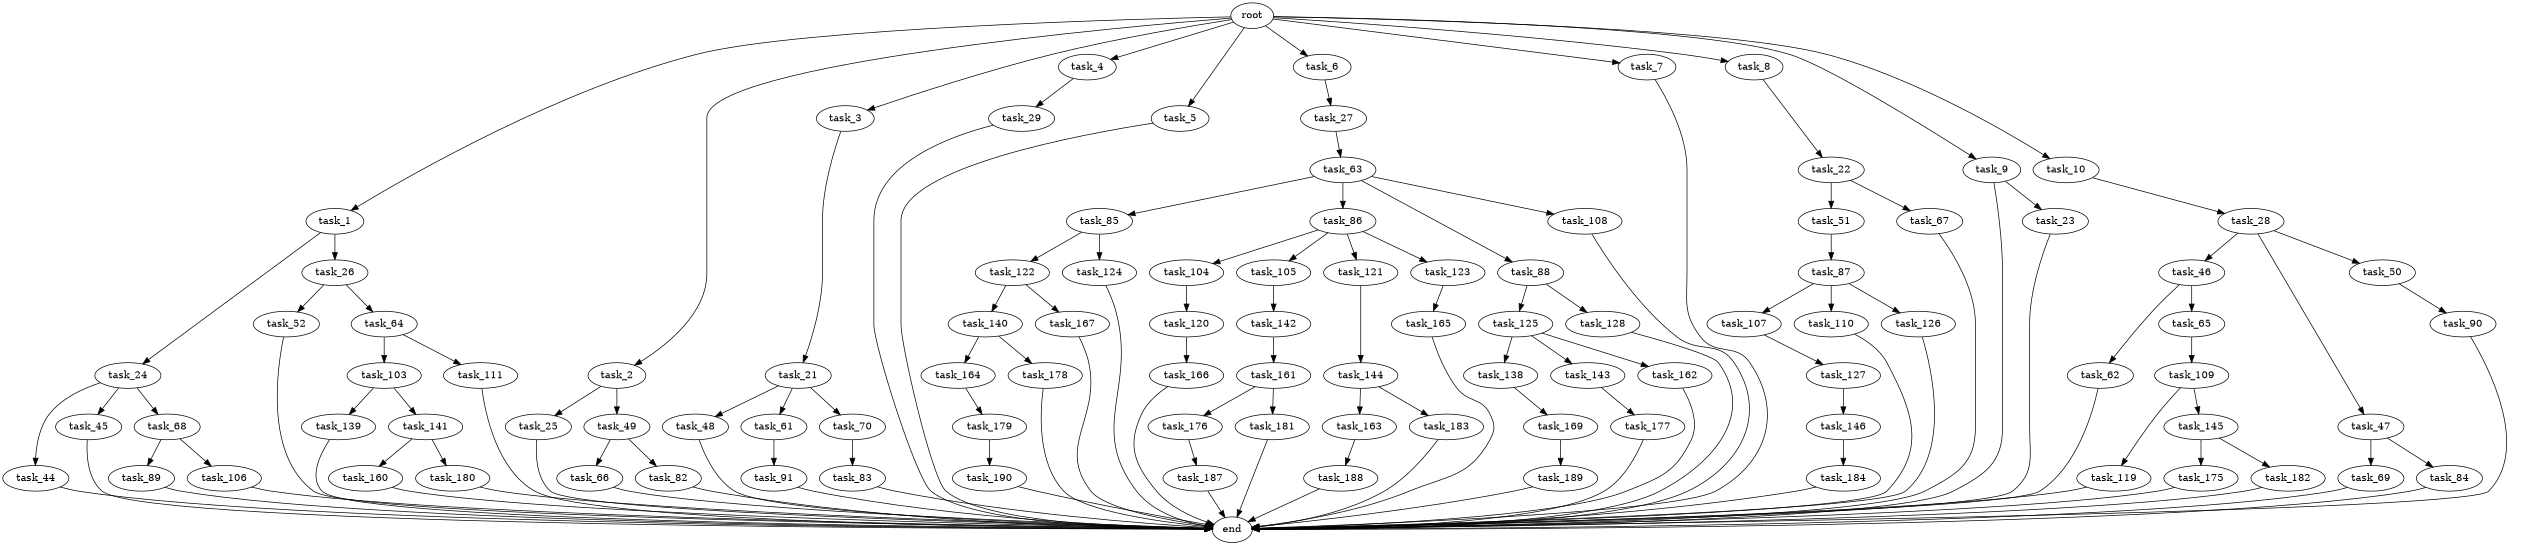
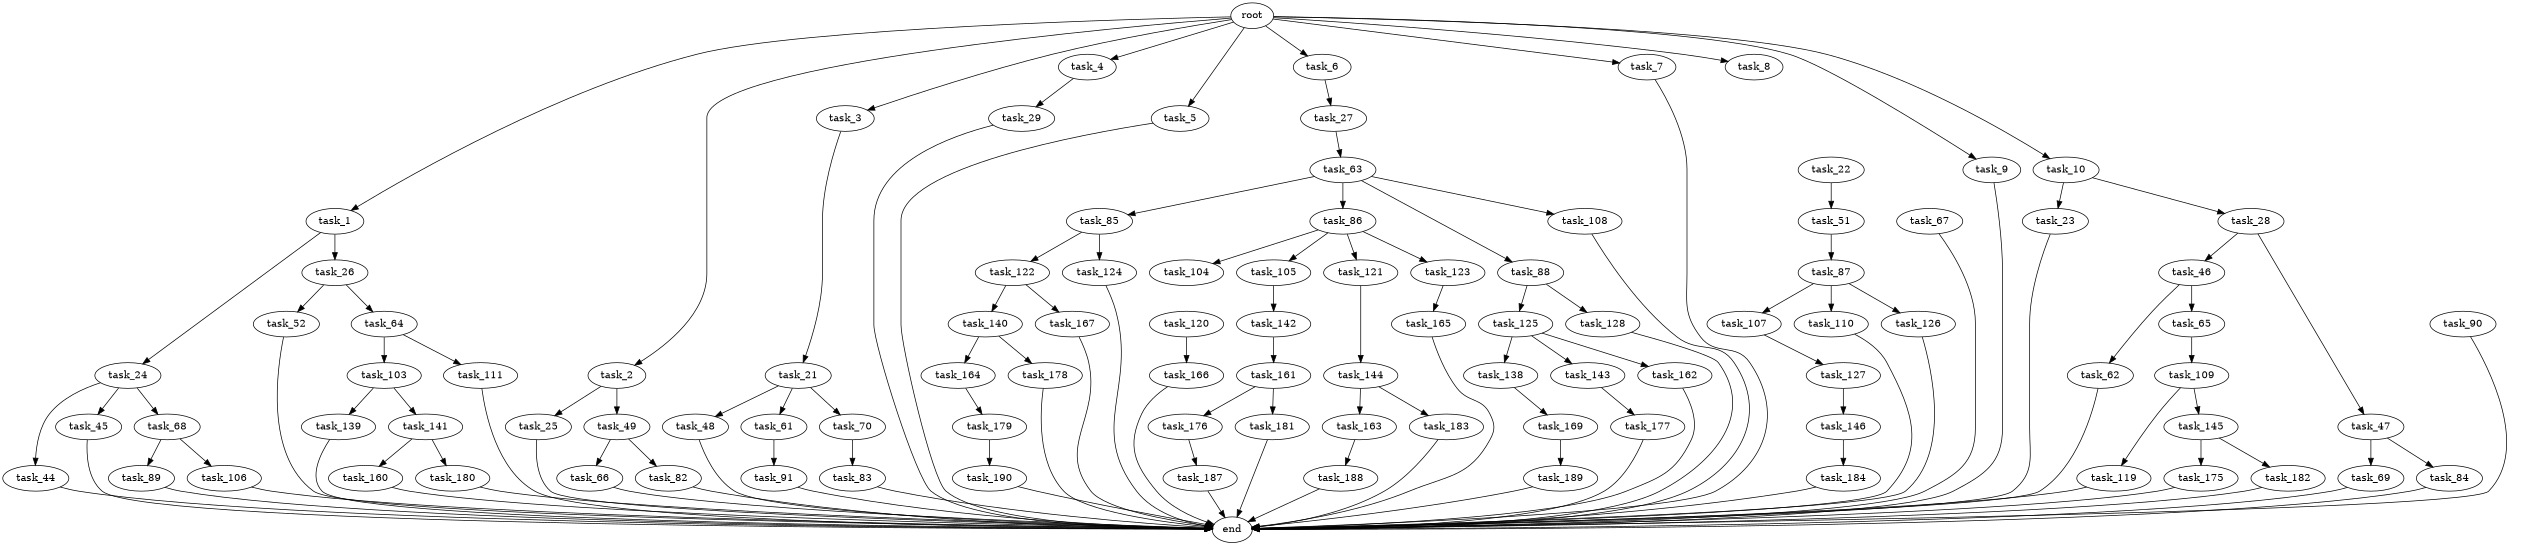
edge "task_8" -> "task_22": removed
edge "task_9" -> "task_23": now "task_10" -> "task_23"
edge "task_22" -> "task_67": removed
node "task_50": removed
edge "task_104" -> "task_120": removed
